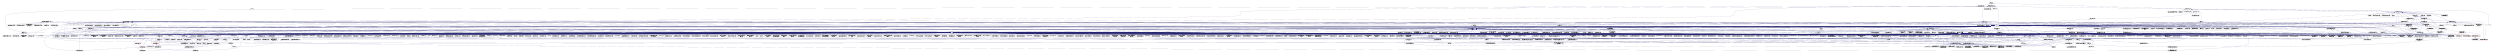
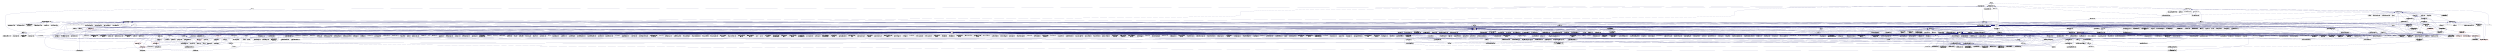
node "runtime_support_server.cpp": added
